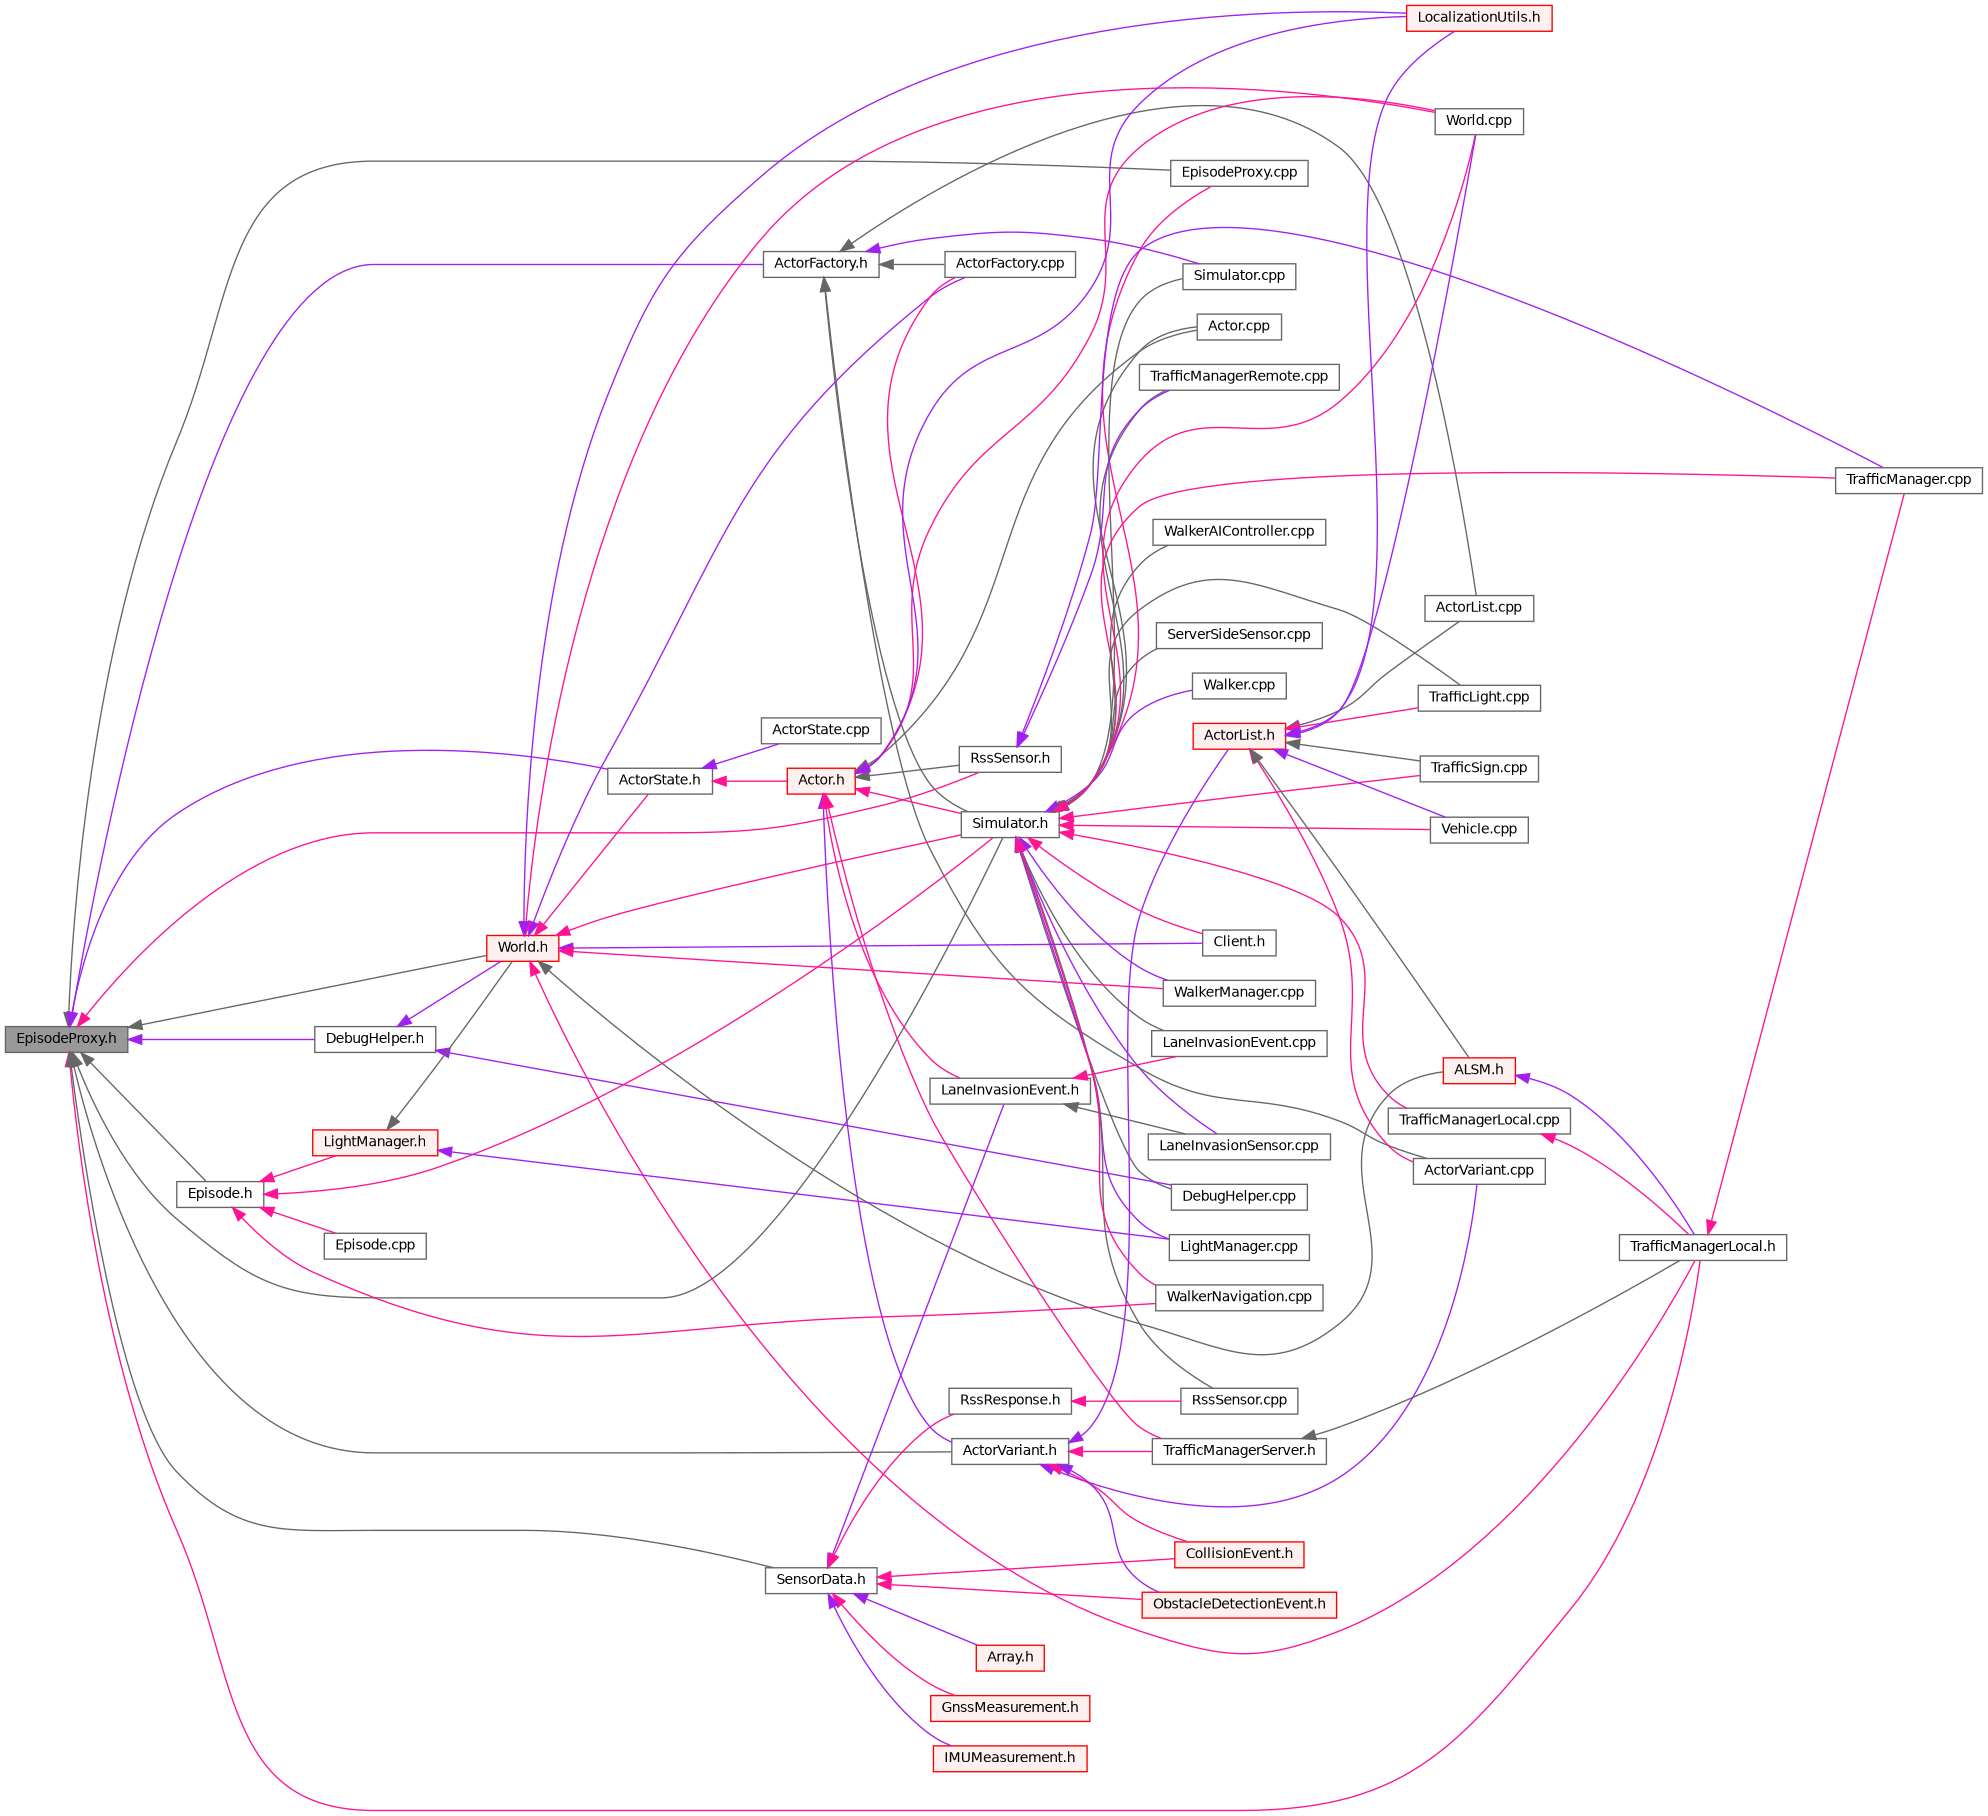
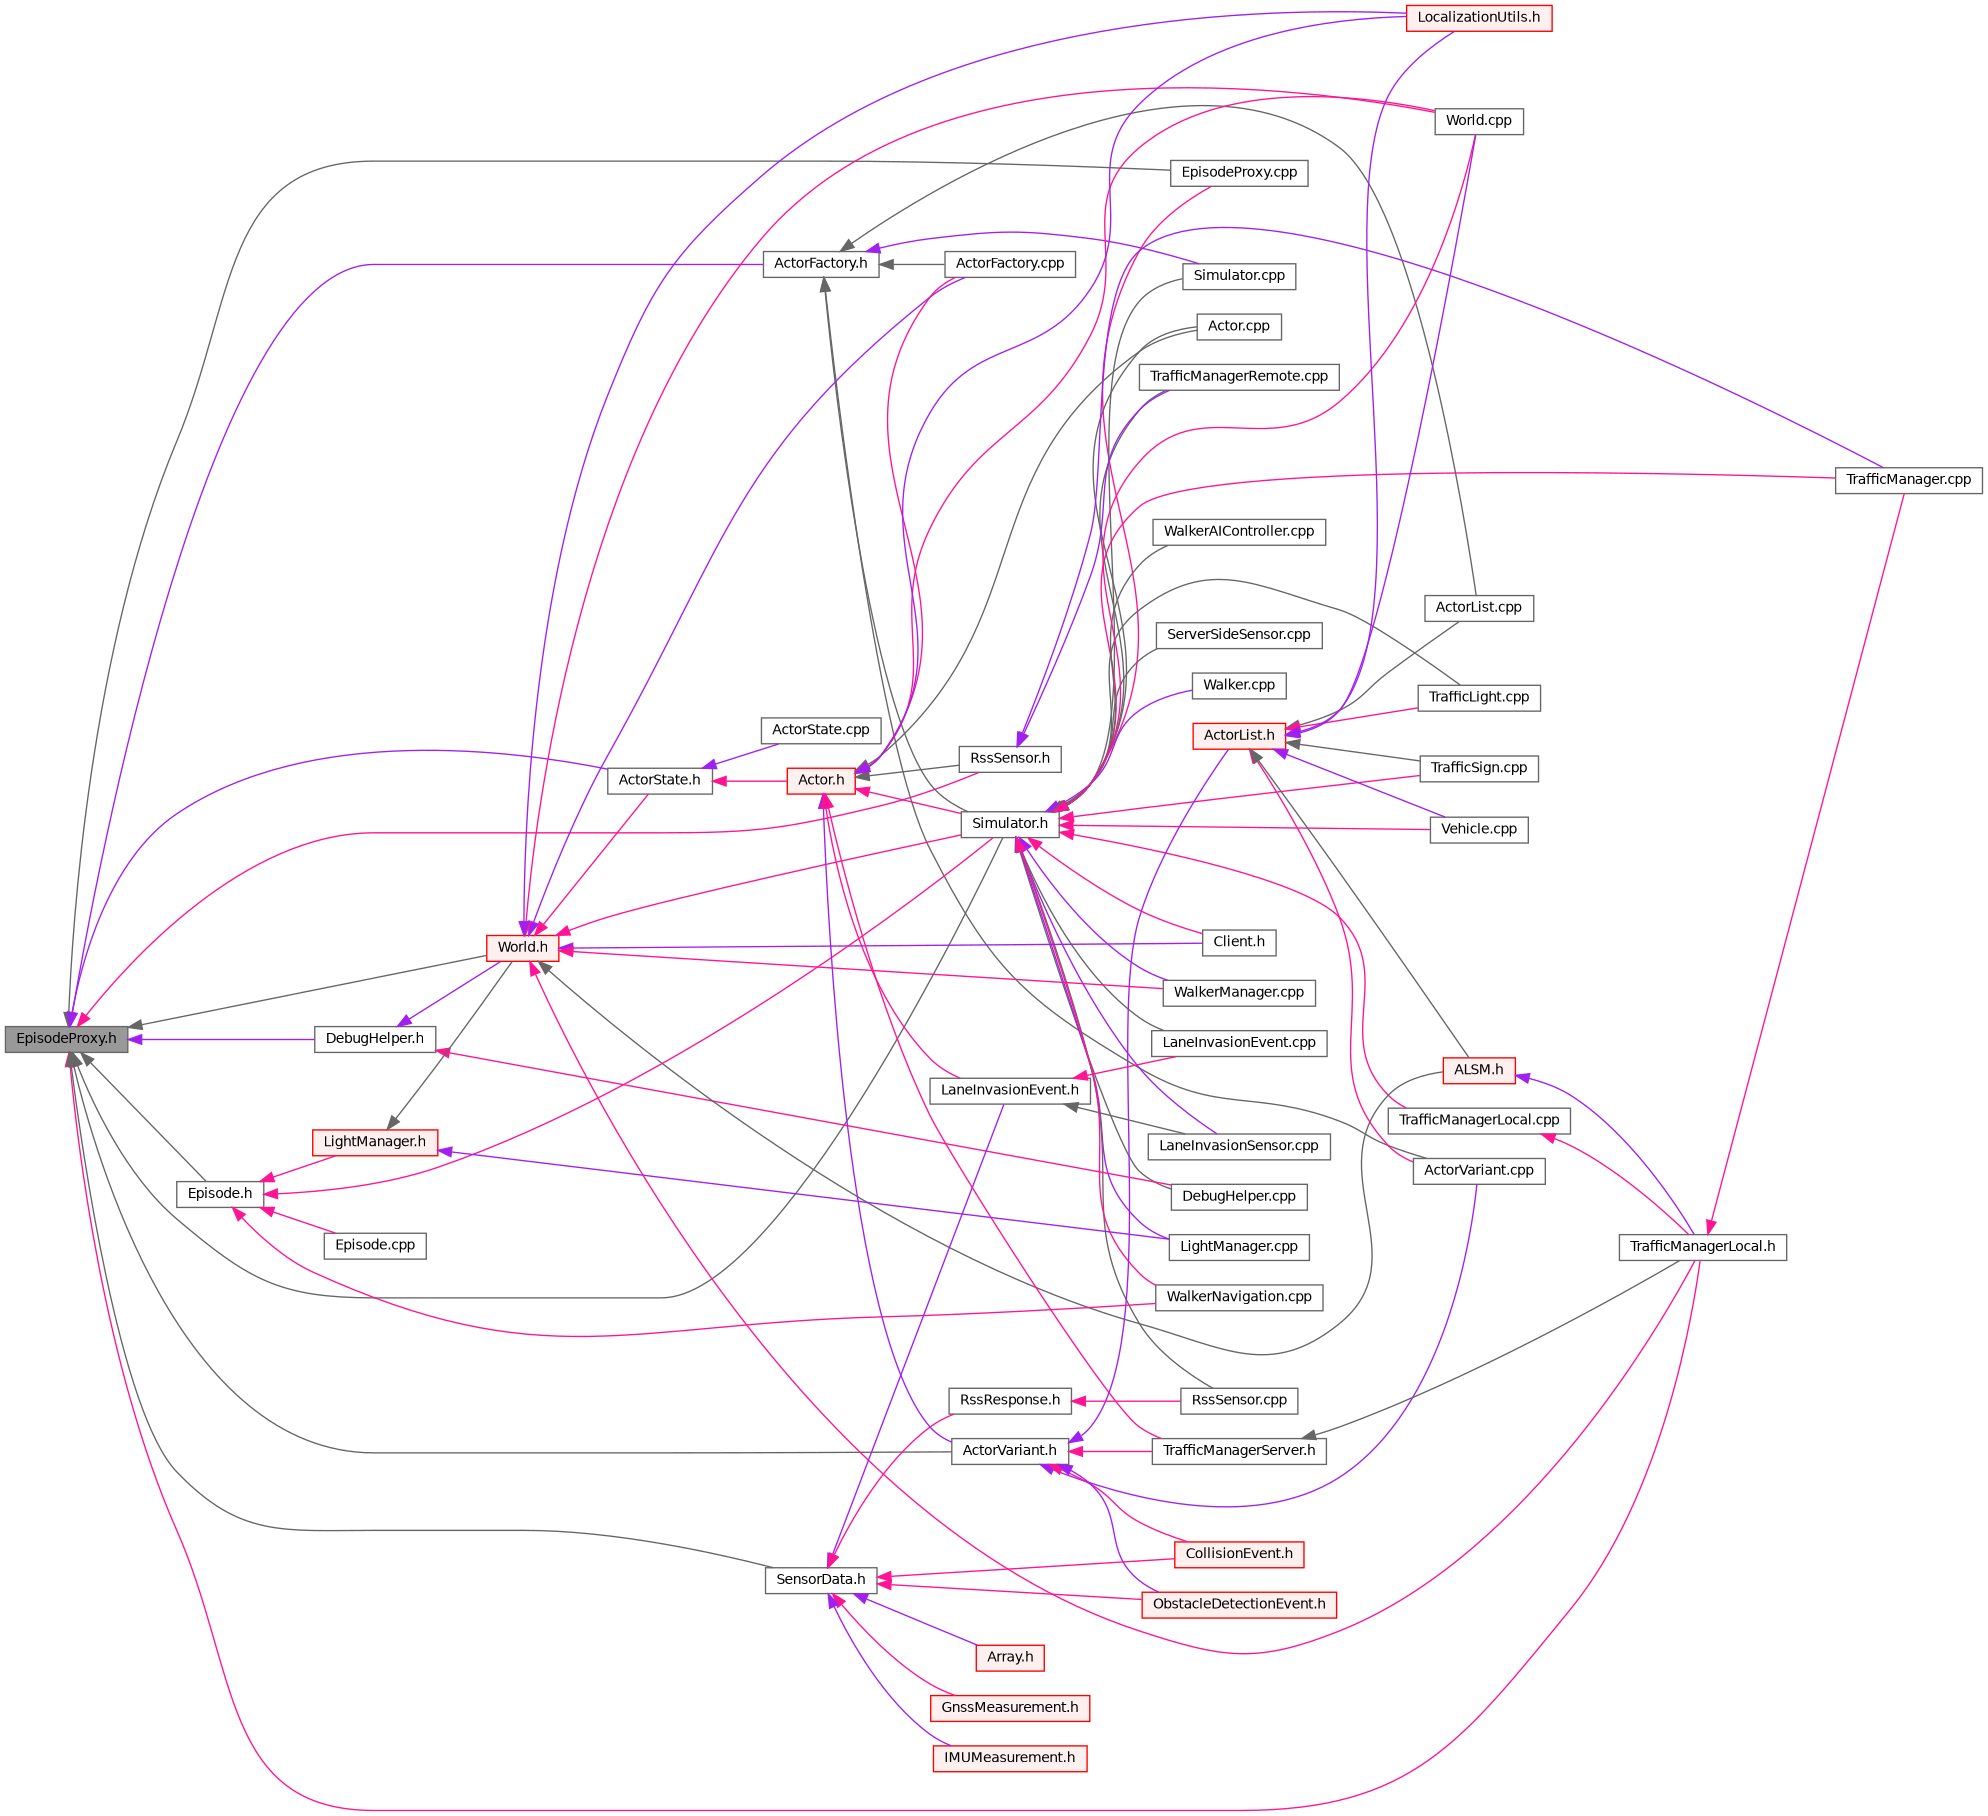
edge "DebugHelper.cpp" -> "DebugHelper.h": color purple -> deeppink
